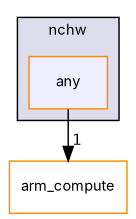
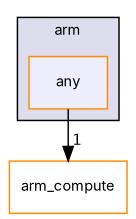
cluster "nchw": label "nchw" -> "arm"
